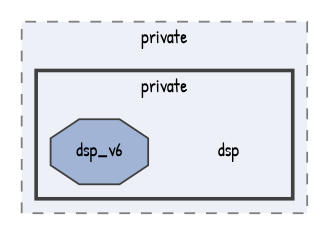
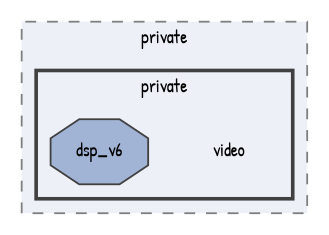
node "dsp": label "dsp" -> "video"
